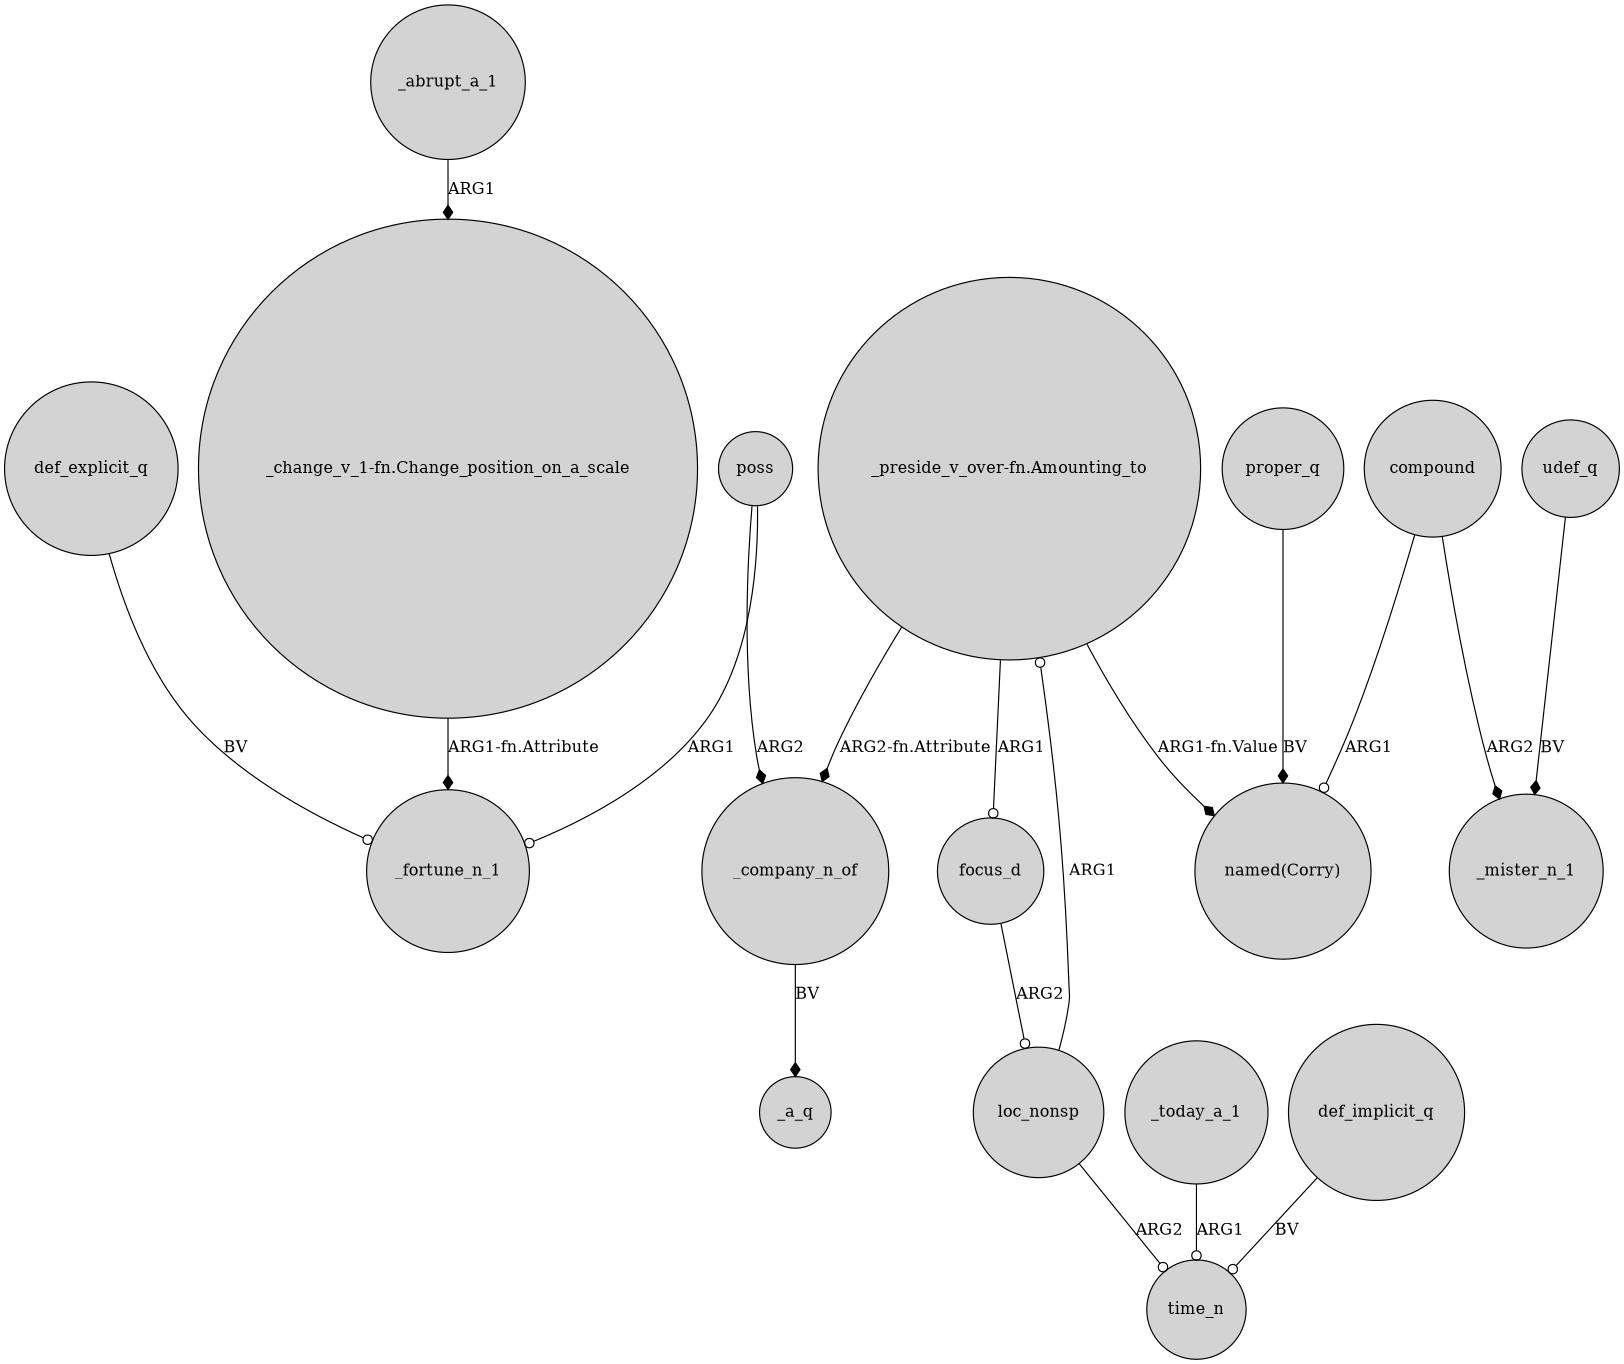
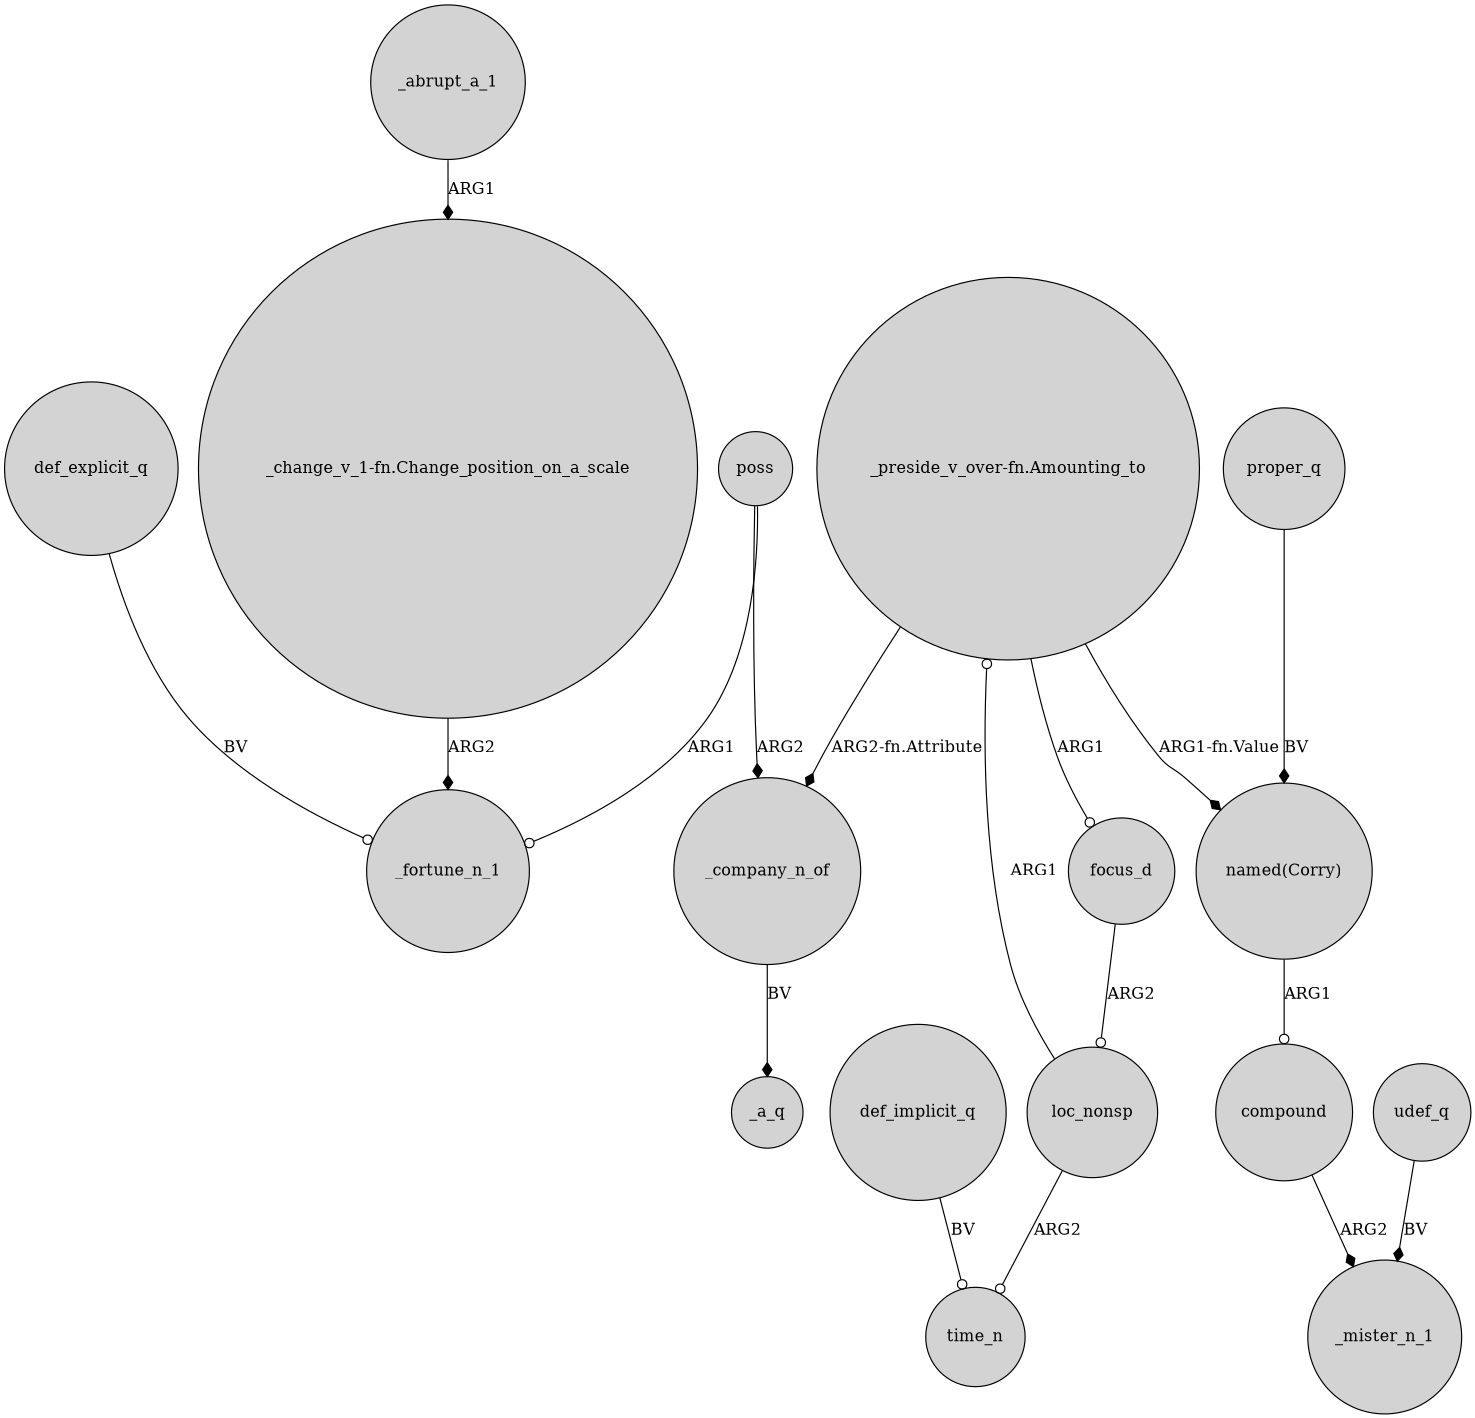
edge "compound" -> "named(Corry)": reversed
edge "_change_v_1-fn.Change_position_on_a_scale" -> "_fortune_n_1": label "ARG1-fn.Attribute" -> "ARG2"
node "_today_a_1": removed
